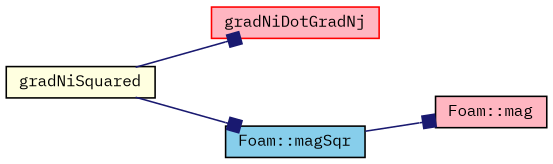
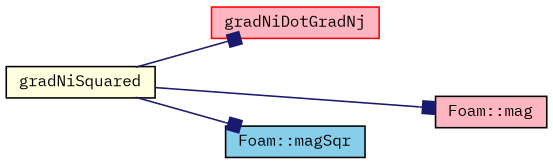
edge "Foam::magSqr" -> "Foam::mag": now "gradNiSquared" -> "Foam::mag"
